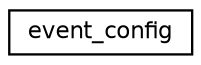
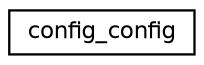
node "event_config": label "event_config" -> "config_config"
